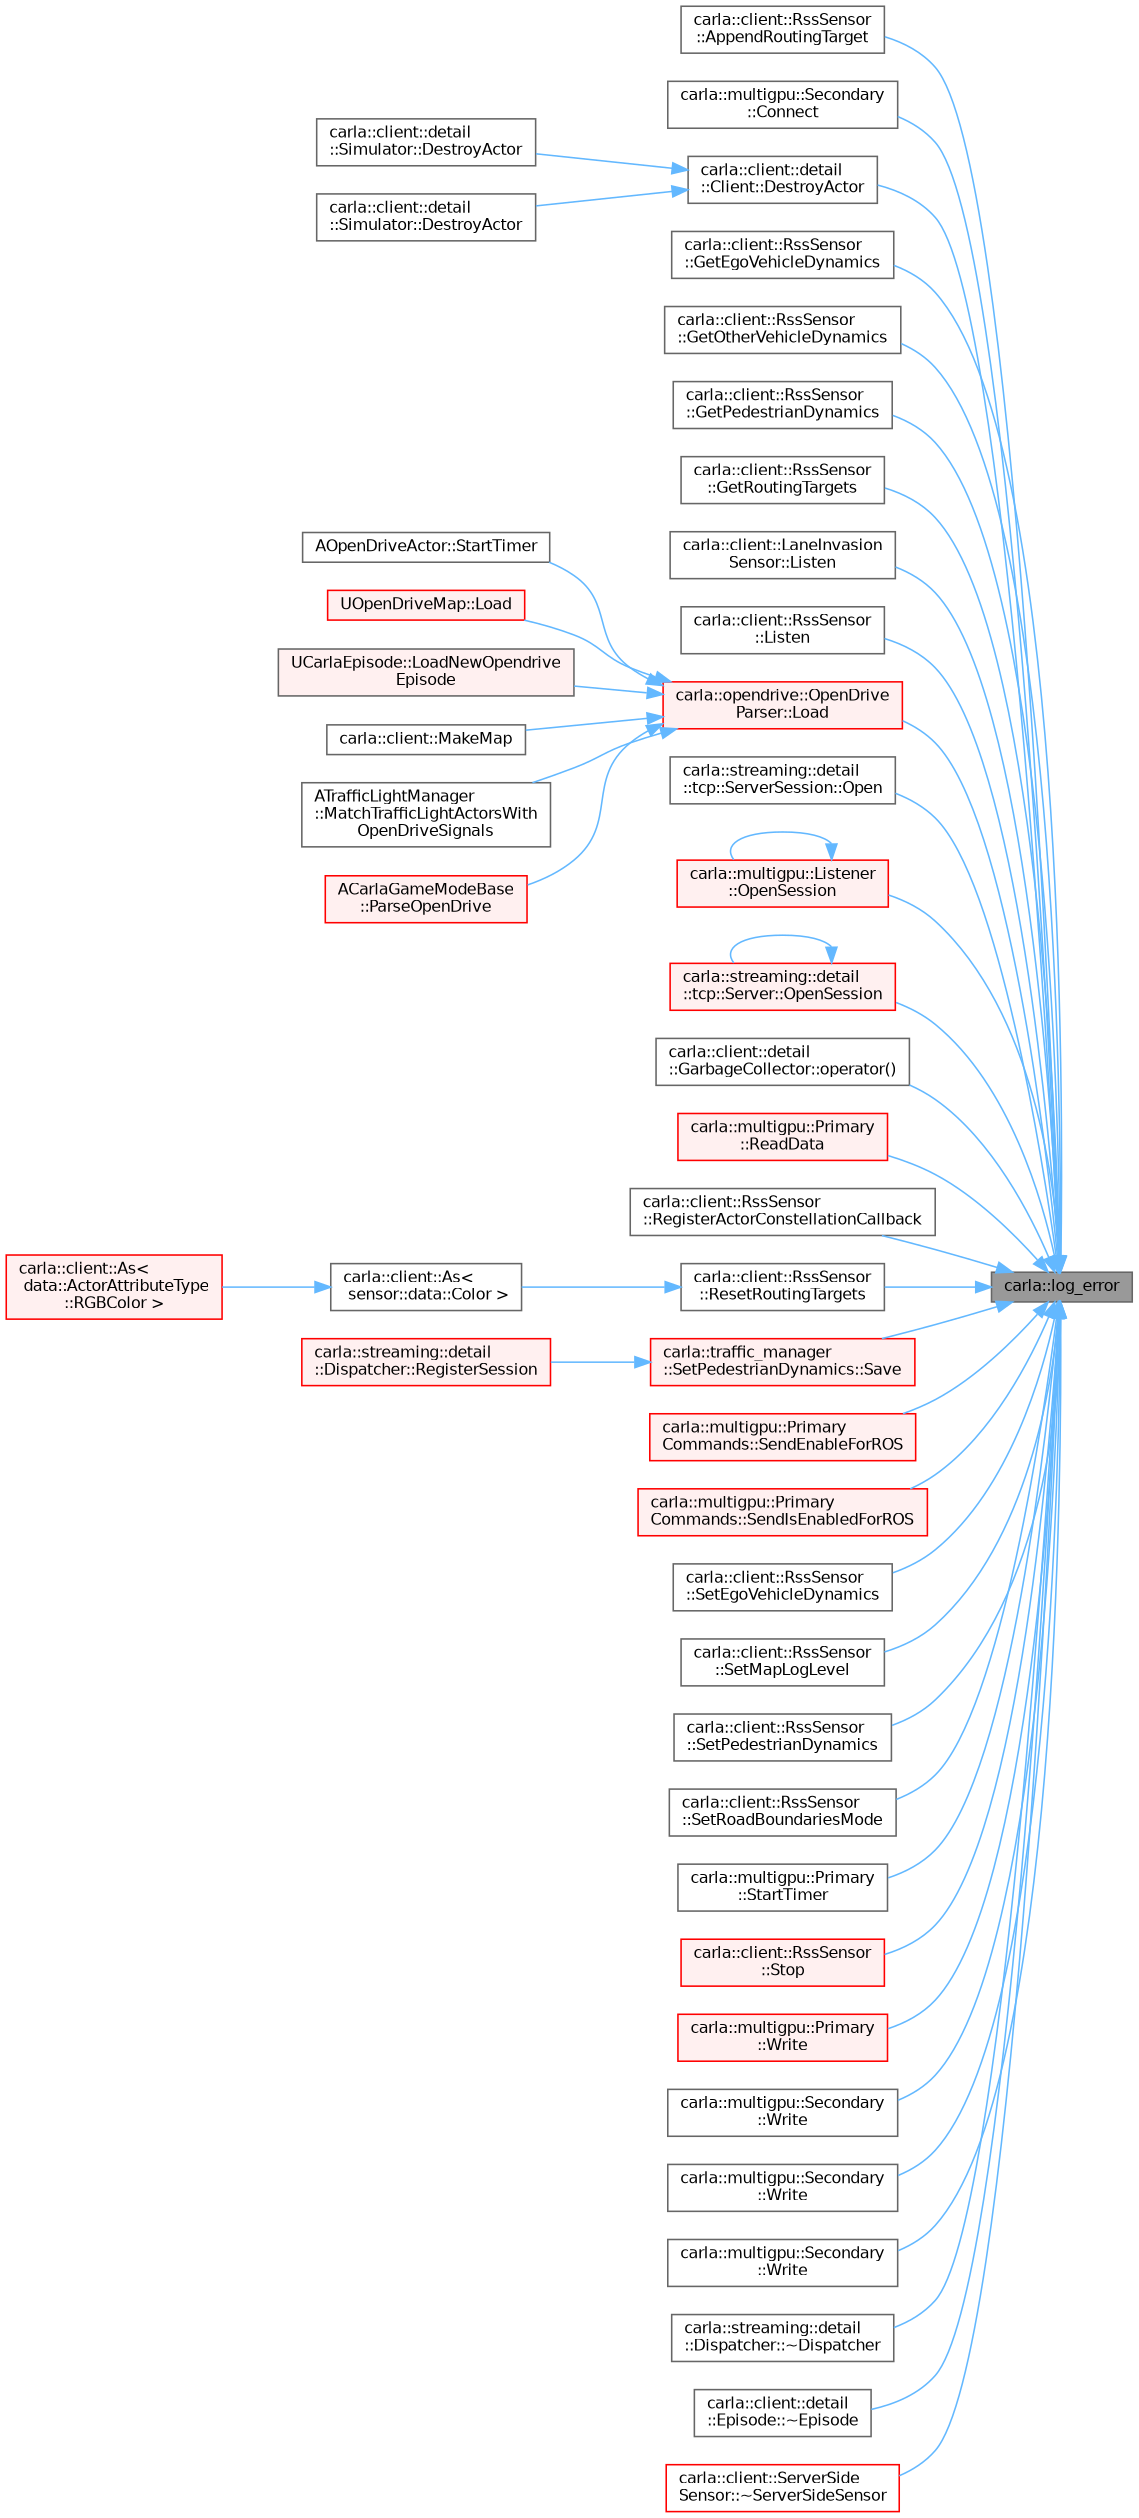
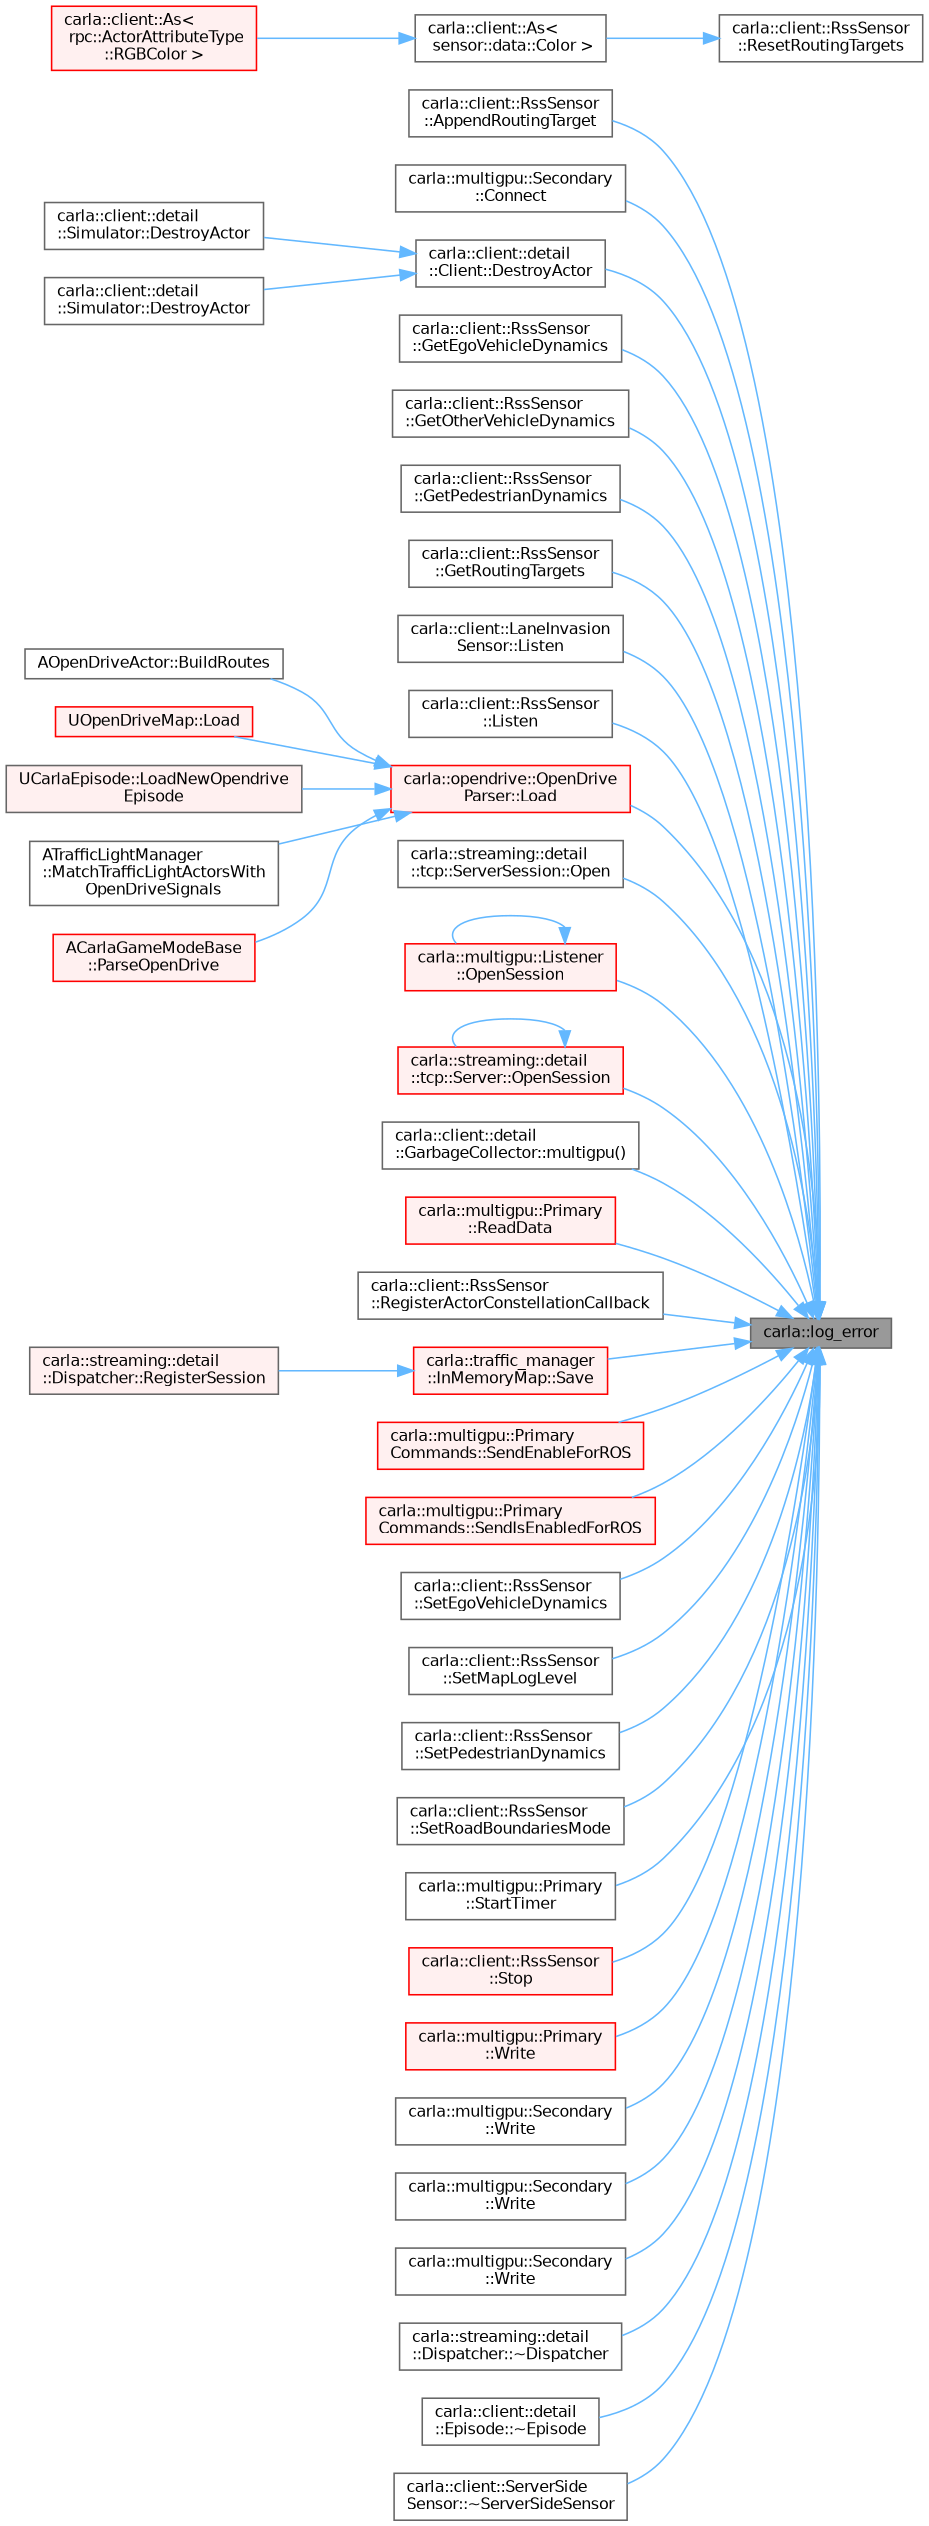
node "AOpenDriveActor::StartTimer": label "AOpenDriveActor::StartTimer" -> "AOpenDriveActor::BuildRoutes"
node "carla::client::MakeMap": removed
node "carla::client::detail ::GarbageCollector::operator()": label "carla::client::detail ::GarbageCollector::operator()" -> "carla::client::detail ::GarbageCollector::multigpu()"
node "carla::client::As< data::ActorAttributeType ::RGBColor >": label "carla::client::As< data::ActorAttributeType ::RGBColor >" -> "carla::client::As< rpc::ActorAttributeType ::RGBColor >"
edge "carla::client::RssSensor ::ResetRoutingTargets" -> "carla::log_error": removed
node "carla::streaming::detail ::Dispatcher::RegisterSession": color red -> grey40
node "carla::traffic_manager ::SetPedestrianDynamics::Save": label "carla::traffic_manager ::SetPedestrianDynamics::Save" -> "carla::traffic_manager ::InMemoryMap::Save"
node "carla::client::ServerSide Sensor::~ServerSideSensor": color red -> grey40
